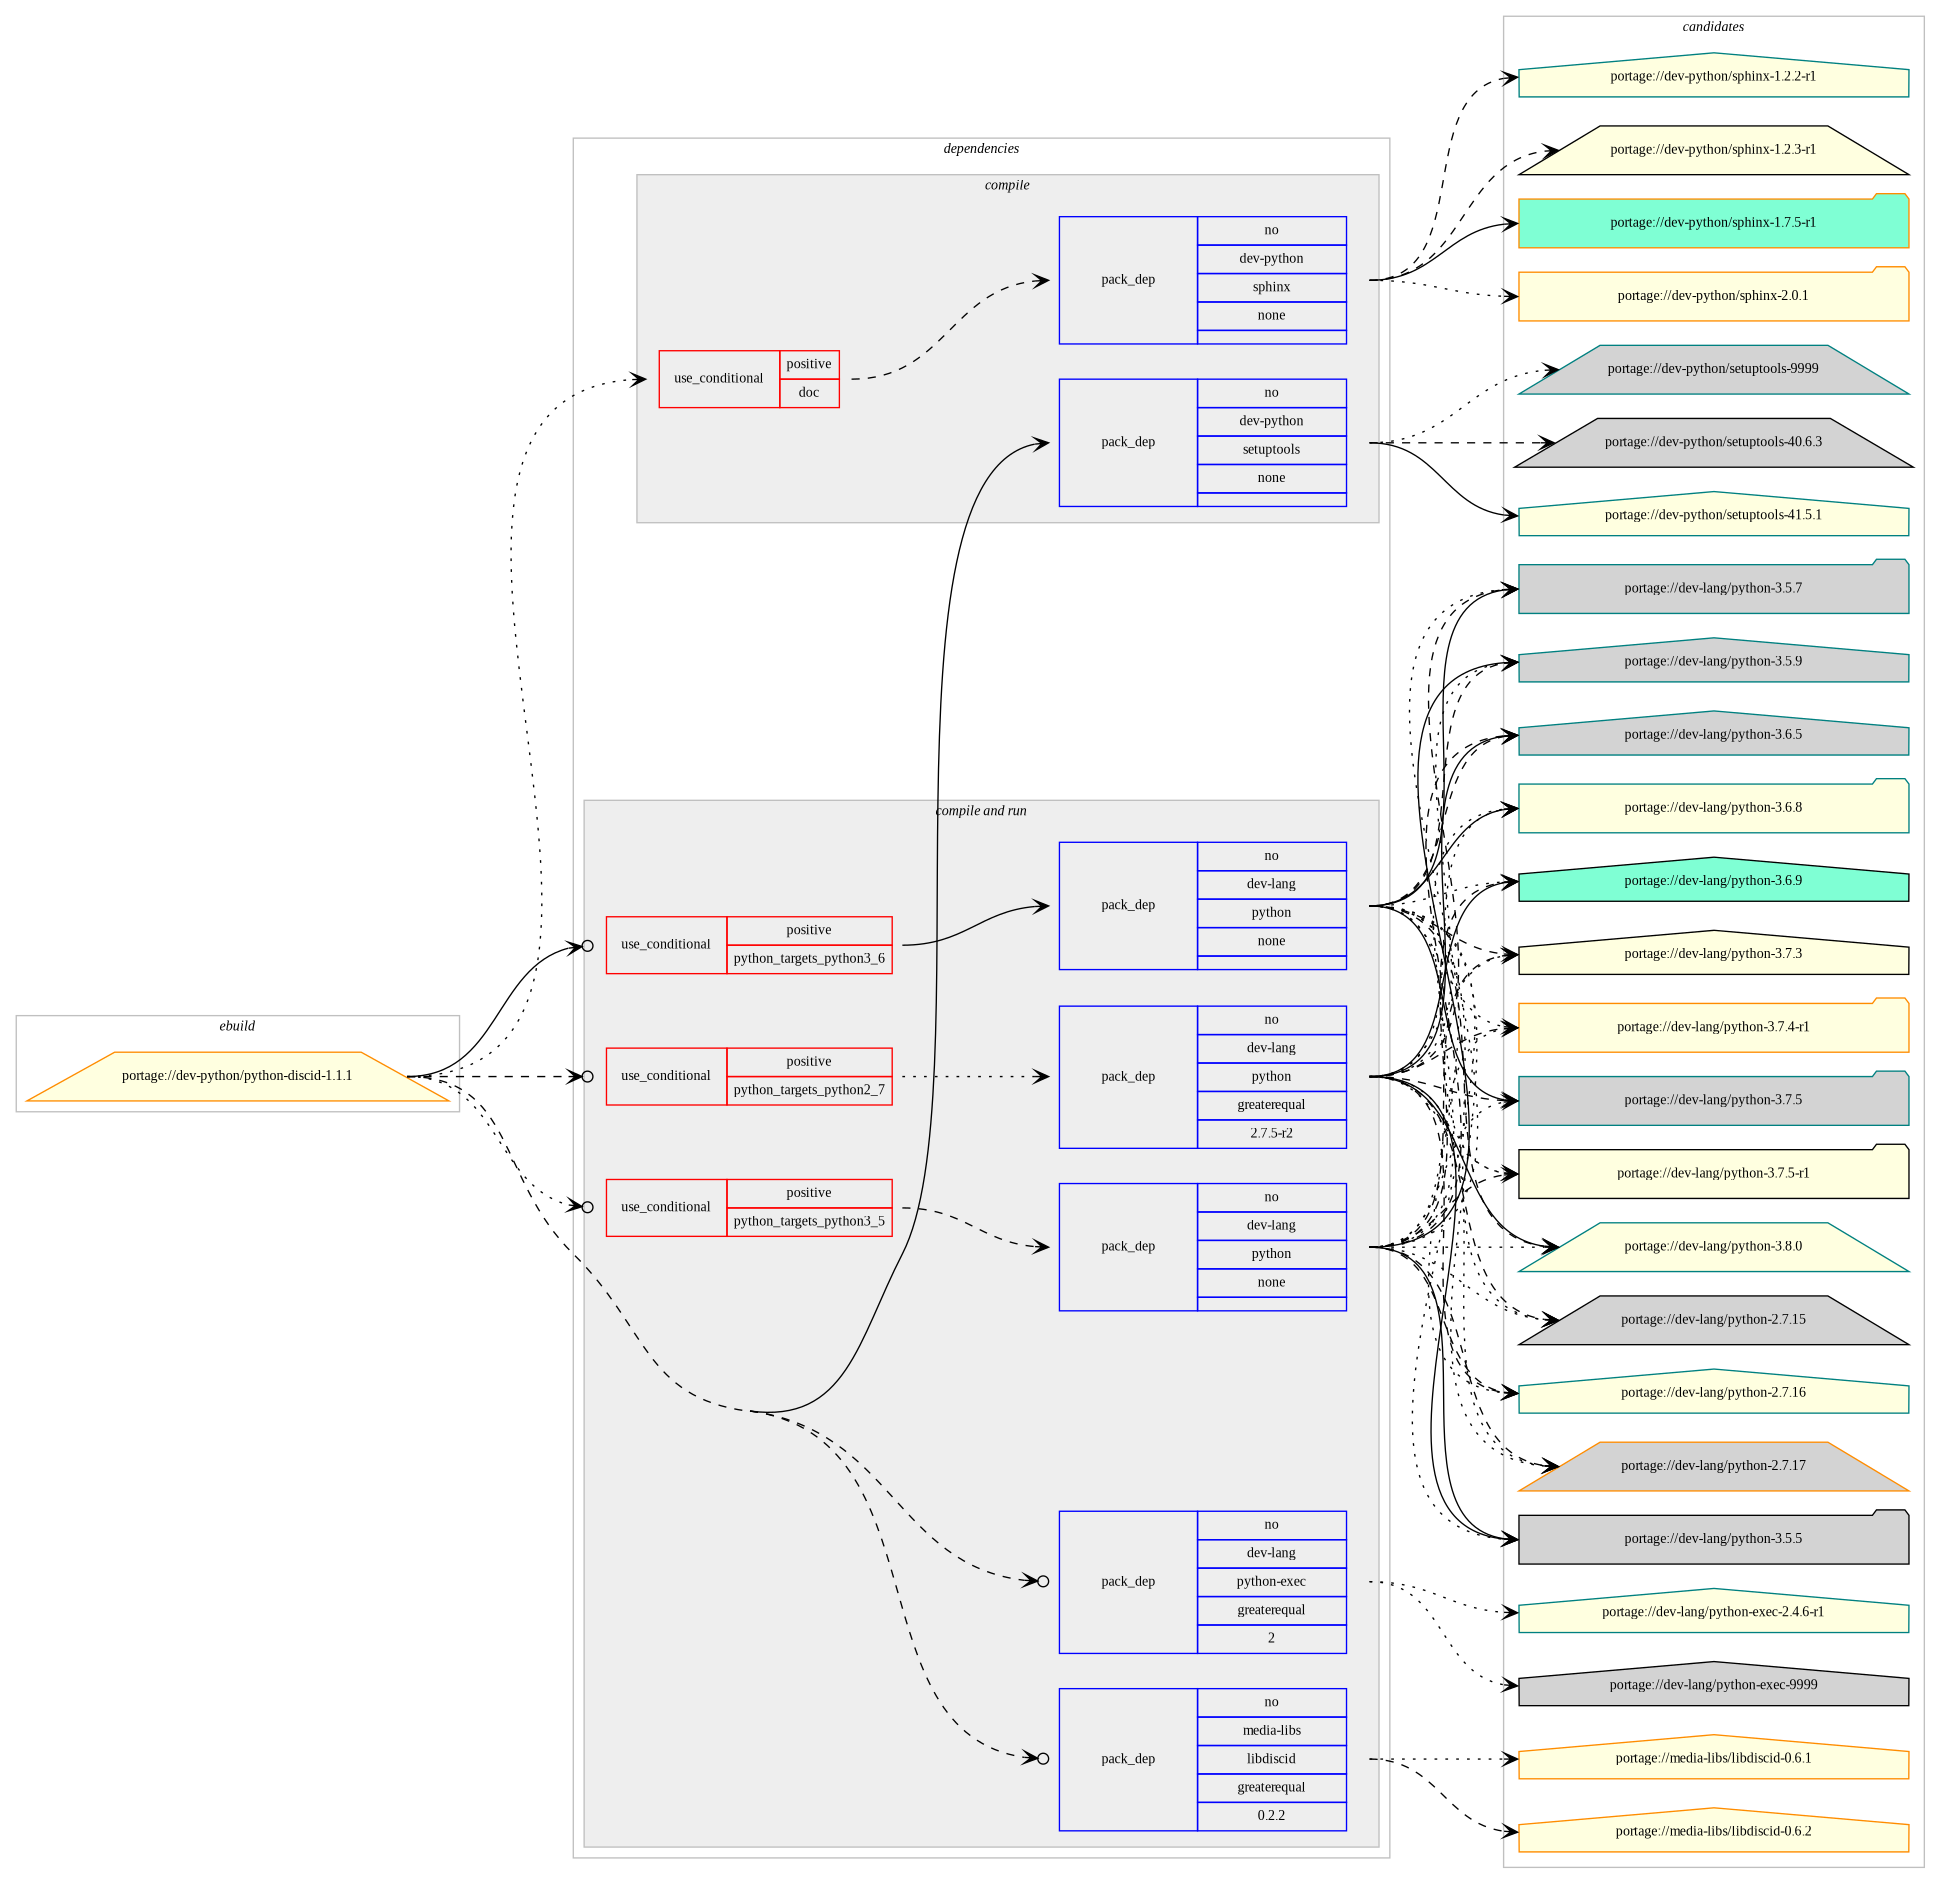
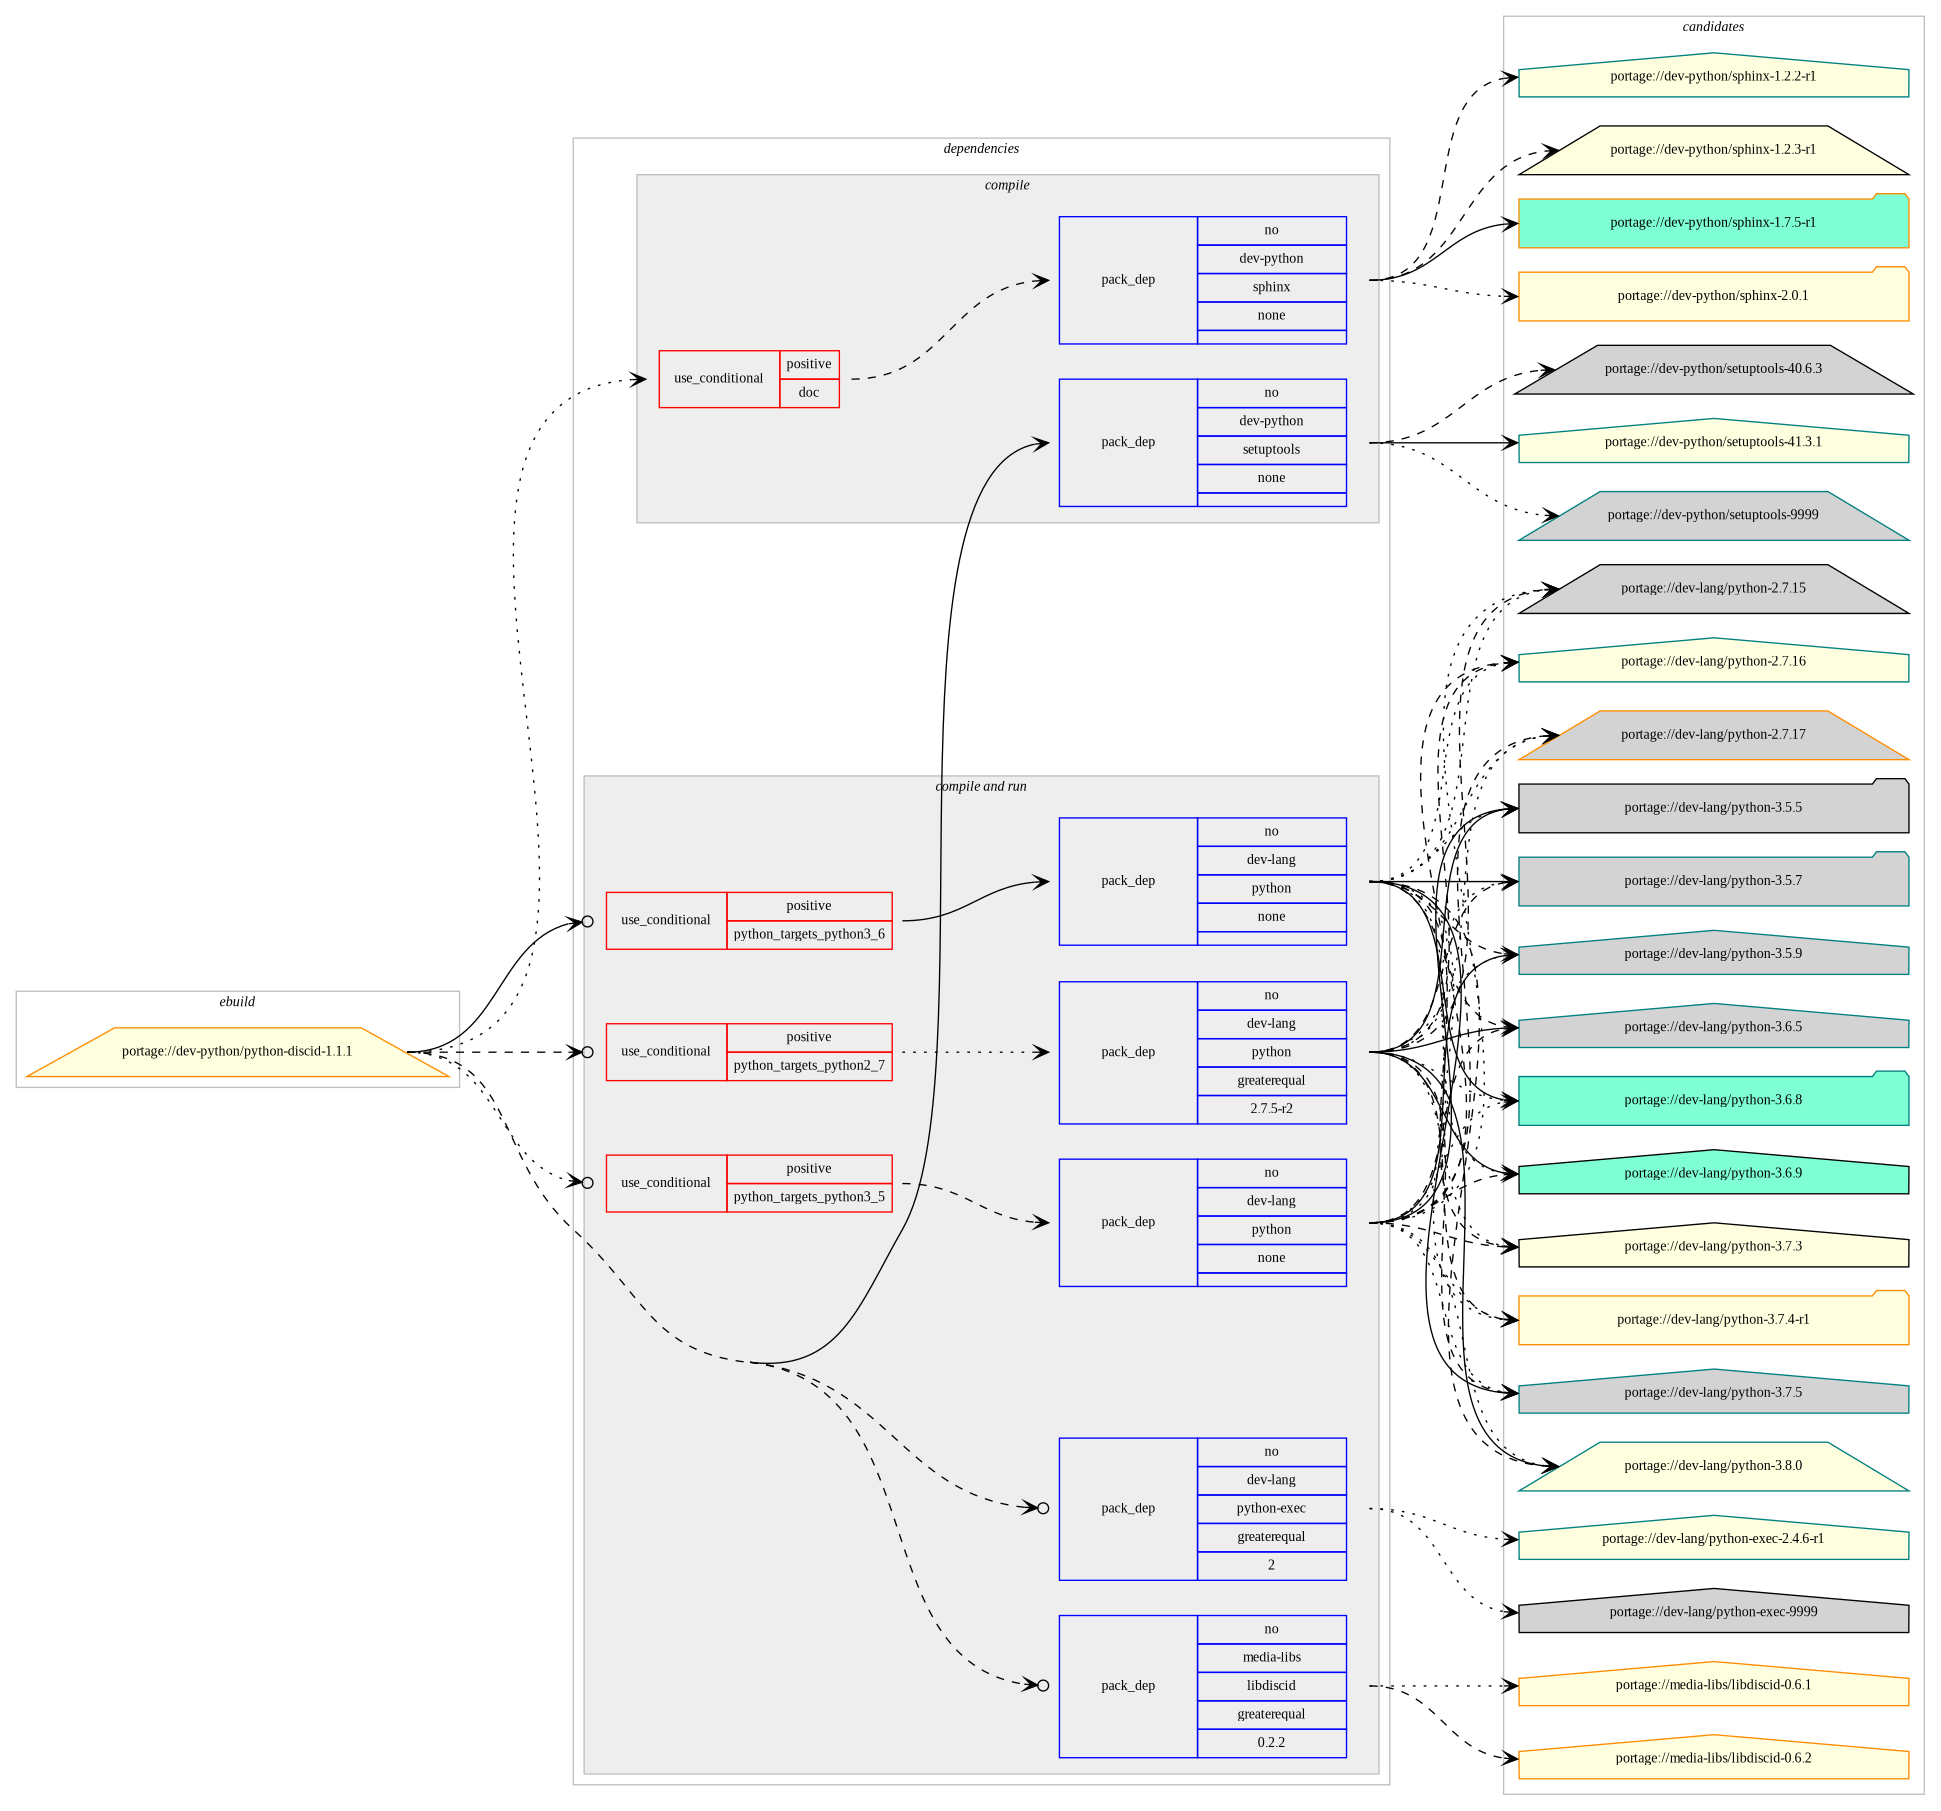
node "portage://dev-python/setuptools-41.5.1": label "portage://dev-python/setuptools-41.5.1" -> "portage://dev-python/setuptools-41.3.1"
node "portage://dev-lang/python-3.6.8": fillcolor lightyellow -> aquamarine
node "portage://dev-lang/python-3.7.5": shape folder -> house
node "portage://dev-lang/python-3.7.5-r1": removed
